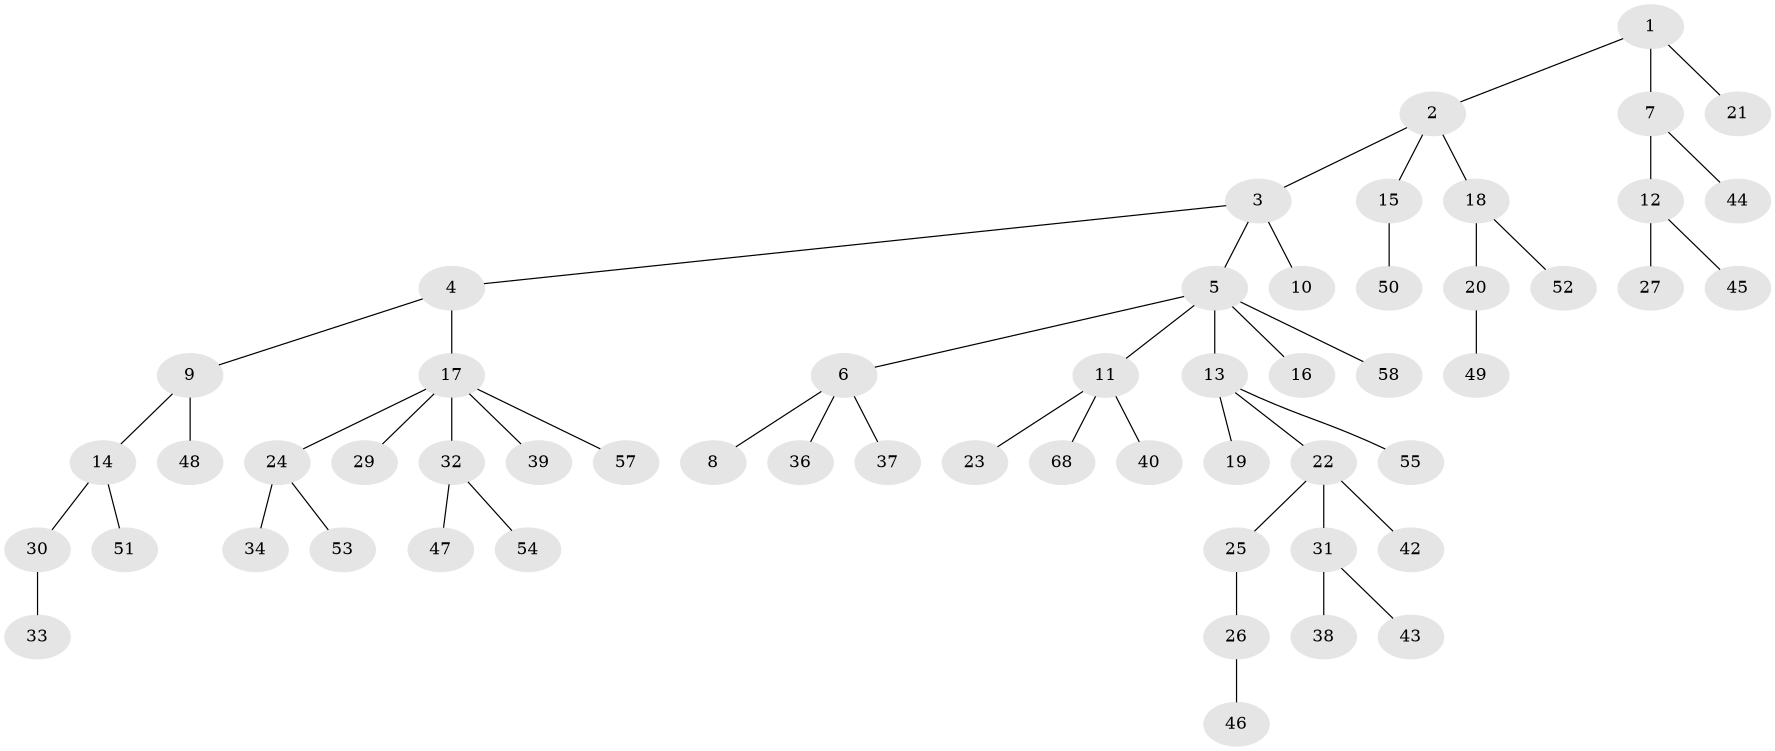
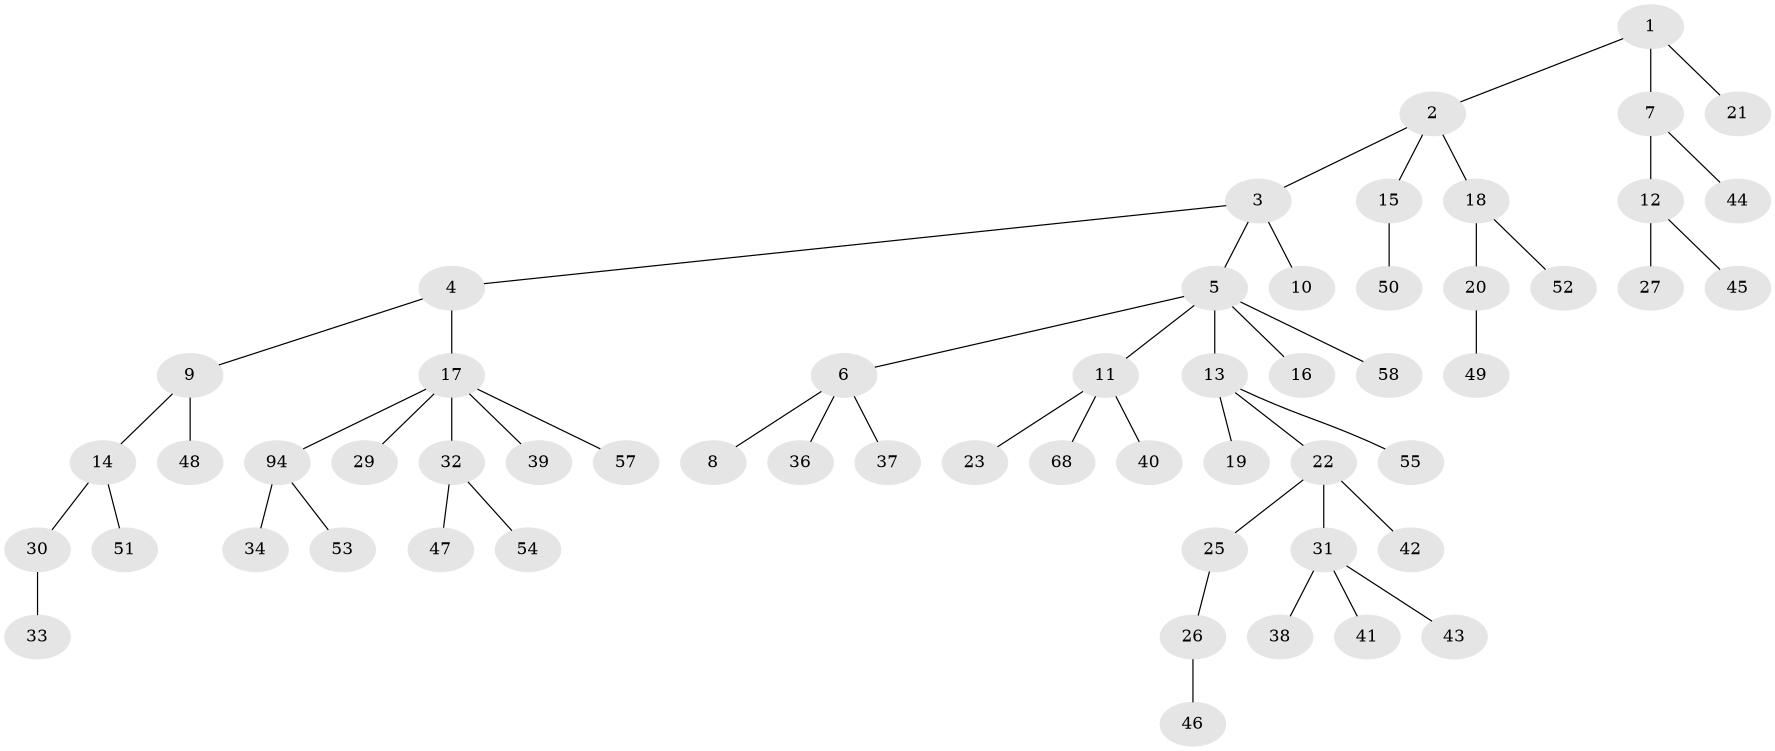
node "24": label "24" -> "94"
node "41": added
